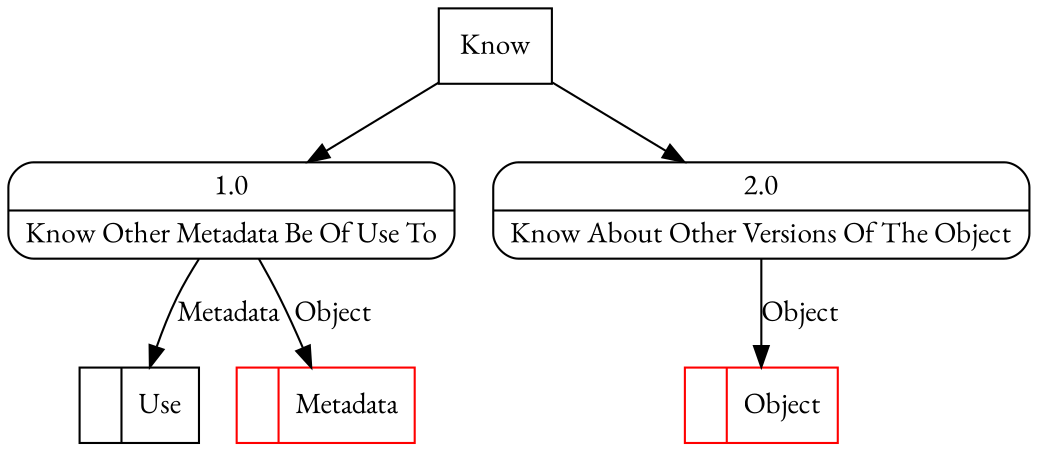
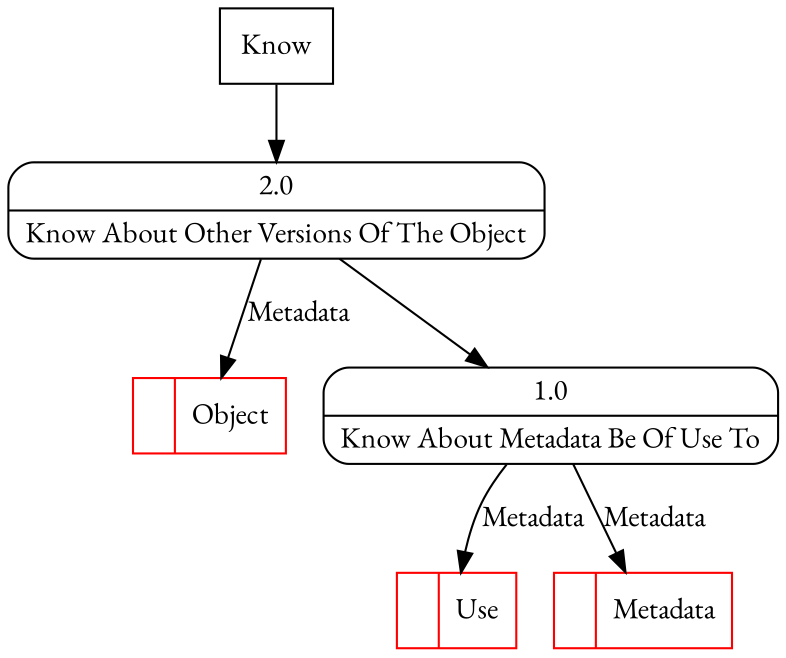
edge "Know" -> "1.0": now "2.0" -> "1.0"
node "1.0": text "Know Other Metadata Be Of Use To" -> "Know About Metadata Be Of Use To"
edge "1.0" -> "Metadata": label "Object" -> "Metadata"
edge "2.0" -> "Object": label "Object" -> "Metadata"
node "Use": color black -> red
